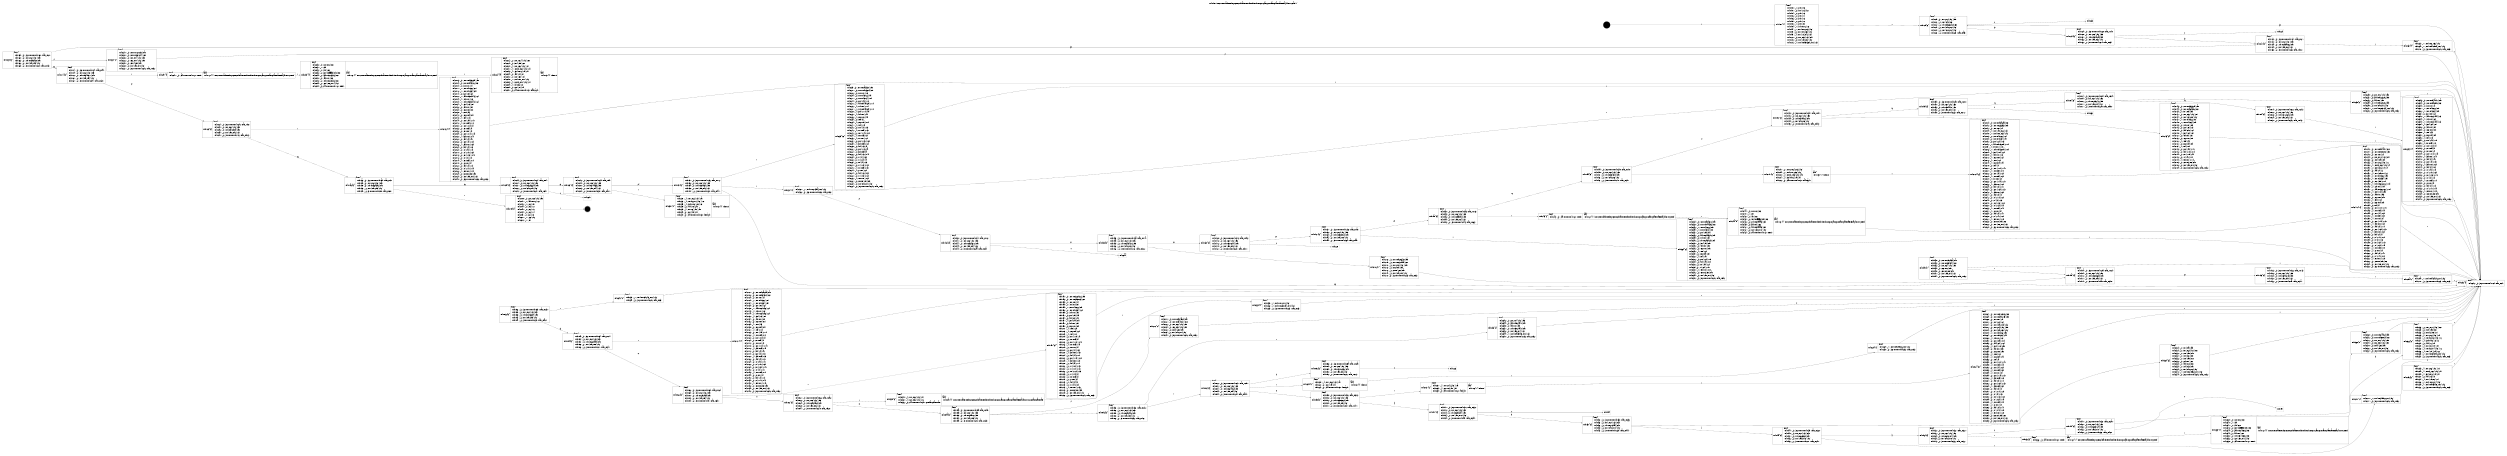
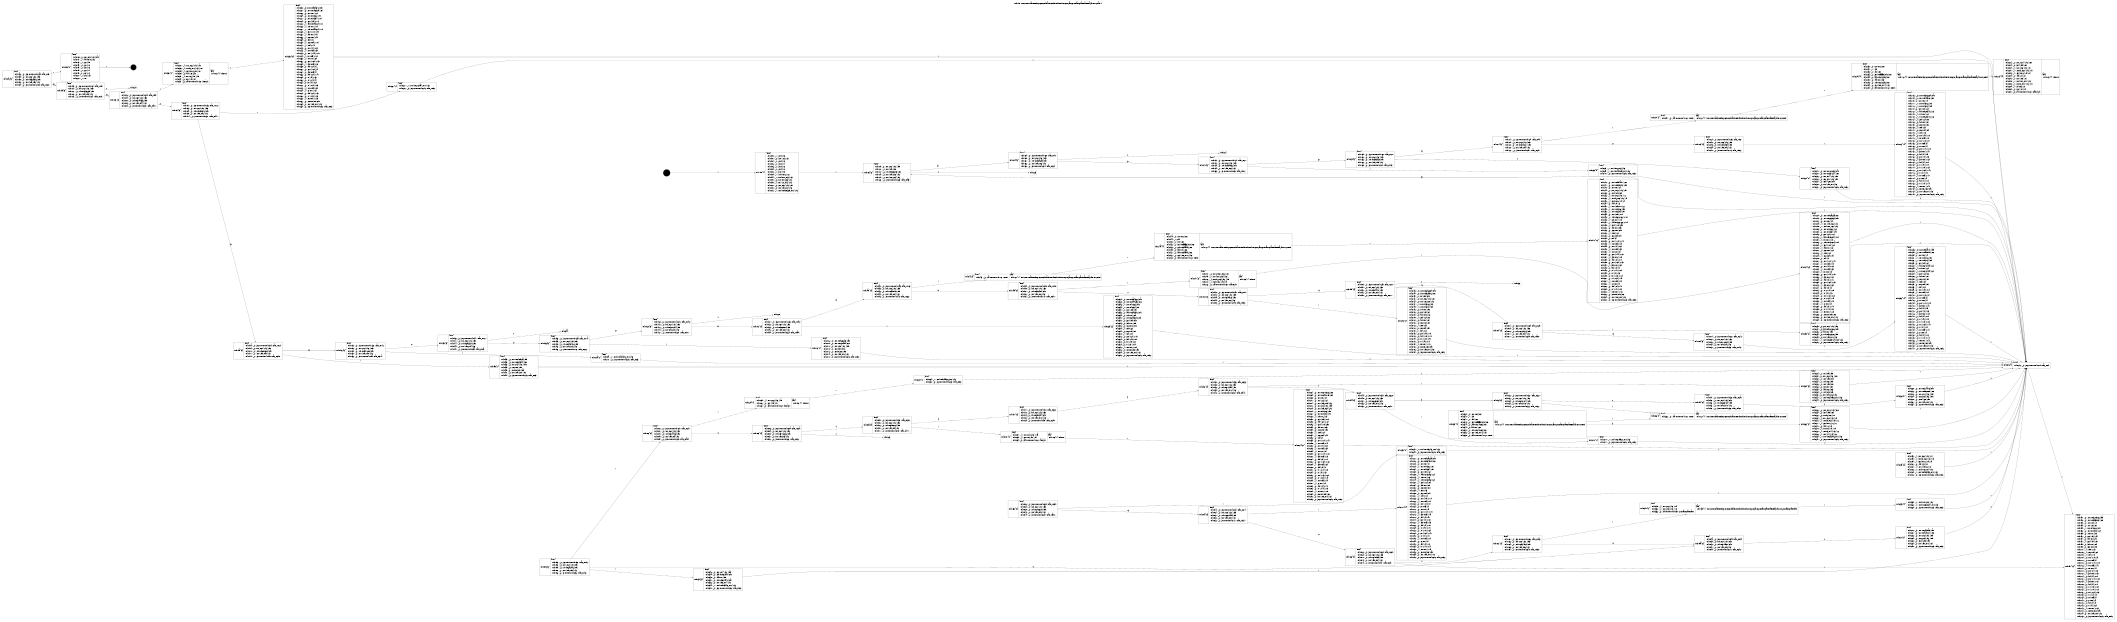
edge "0x401c5b [25]" -> "0x401c42 [25]": reversed
edge "0x401c8d [25]" -> "0x401ca6 [25]": removed, label "26"
edge "0x401cf1 [25]" -> "0x4025fc [150]": now "0x4025e1 [27]" -> "0x4025fc [150]"
edge "0x402521 [12]" -> "0x401d3c [25]": now "0x401d23 [25]" -> "0x401d3c [25]"
edge "0x401f9e [27]" -> "0x401d0a [25]": reversed
edge "0x401fd1 [134]" -> "0x4028d8 [5]": reversed
edge "0x401ecc [25]" -> "0x401efe [25]": now "0x401ee5 [25]" -> "0x401efe [25]"
node "0x401f94": removed
node "0x401fb9": removed
edge "0x401e9a [25]" -> "0x401eb3 [25]": reversed
edge "0x402336 [5]" -> "0x40233b [40]": reversed
